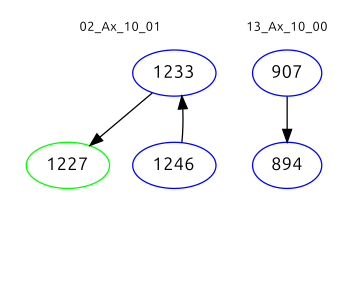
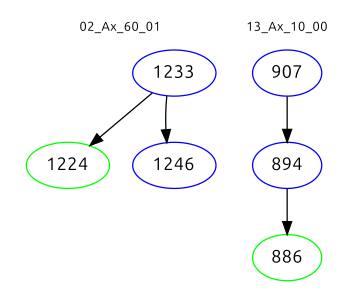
cluster "02_Ax_10_01": label "02_Ax_10_01" -> "02_Ax_60_01"
edge "1246" -> "1233": reversed
node "1227": label "1227" -> "1224"
node "886": added
